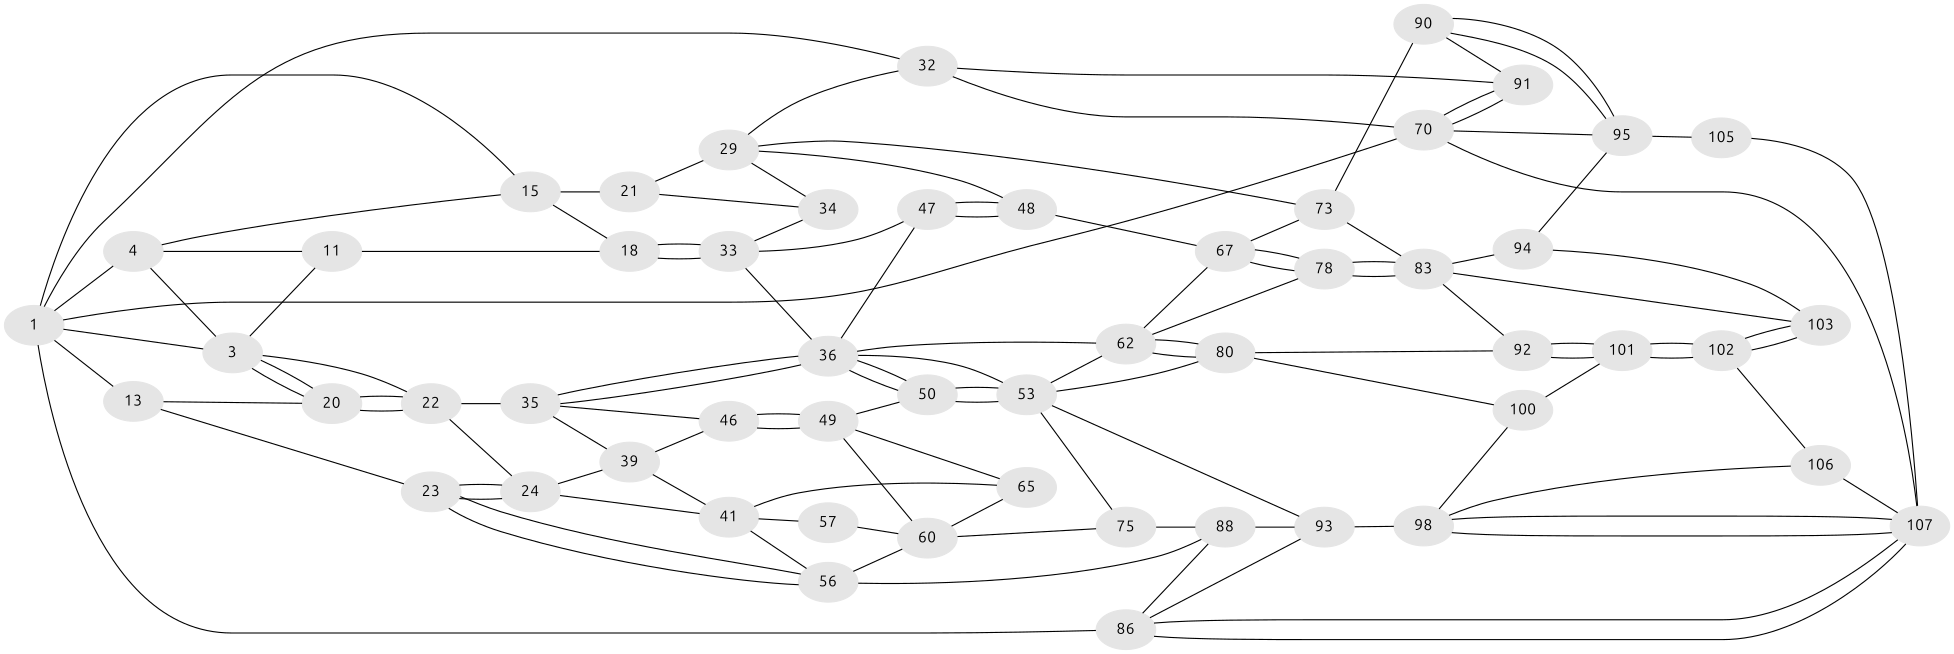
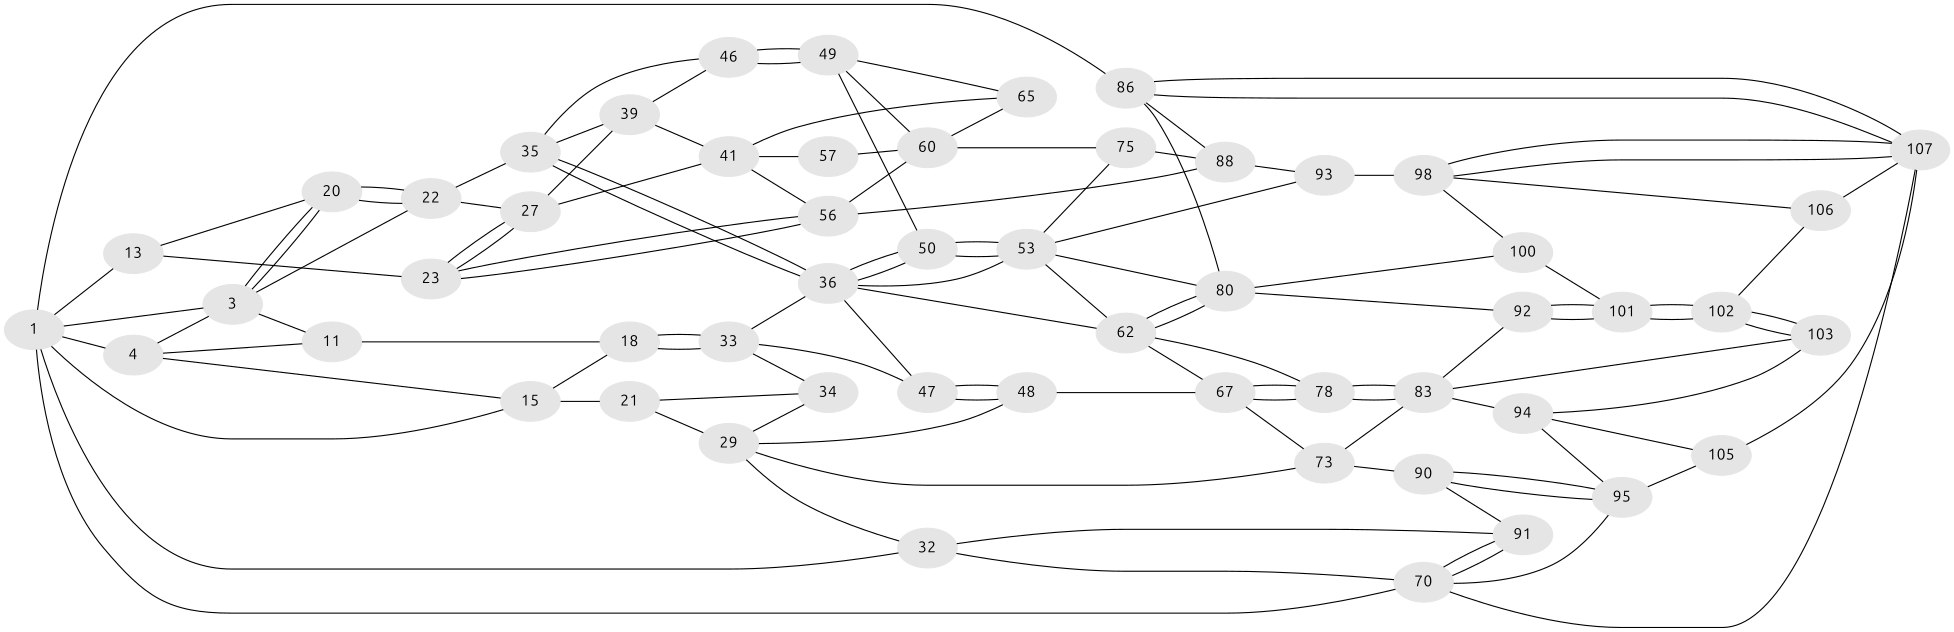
edge "94" -- "105": added
node "24": label "24" -> "27"
edge "93" -- "86": now "80" -- "86"
